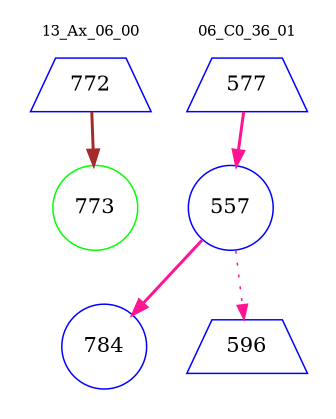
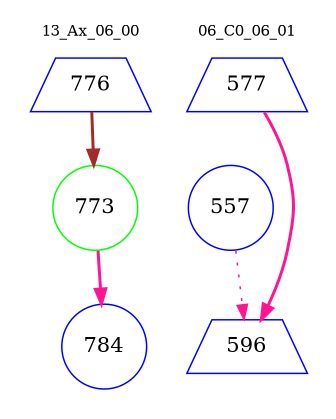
cluster "06_C0_36_01": label "06_C0_36_01" -> "06_C0_06_01"
node "772": label "772" -> "776"
edge "577" -> "557": now "577" -> "596"
edge "557" -> "784": now "773" -> "784"
